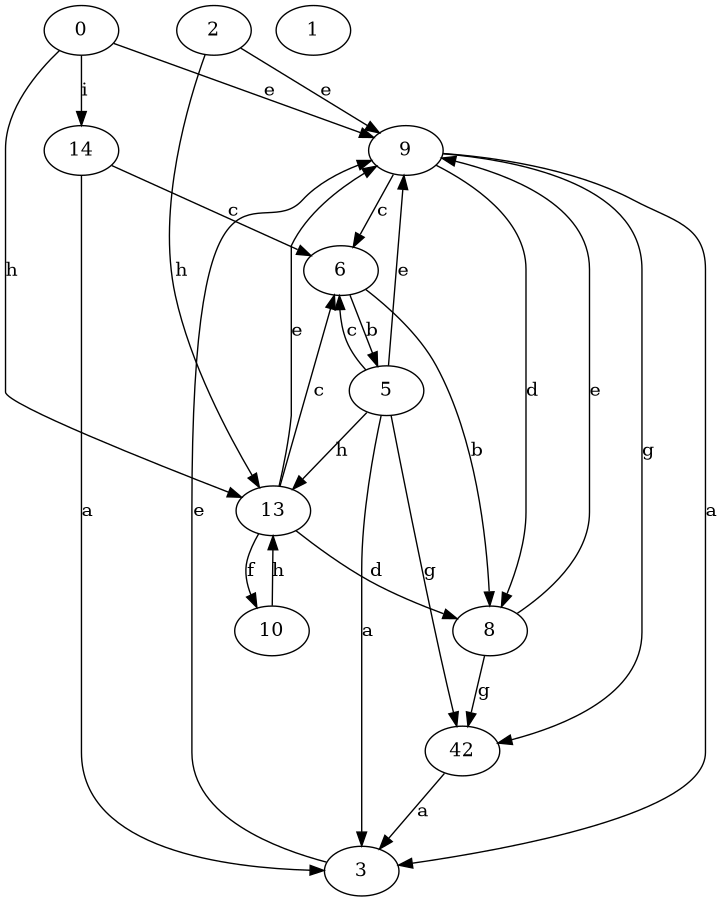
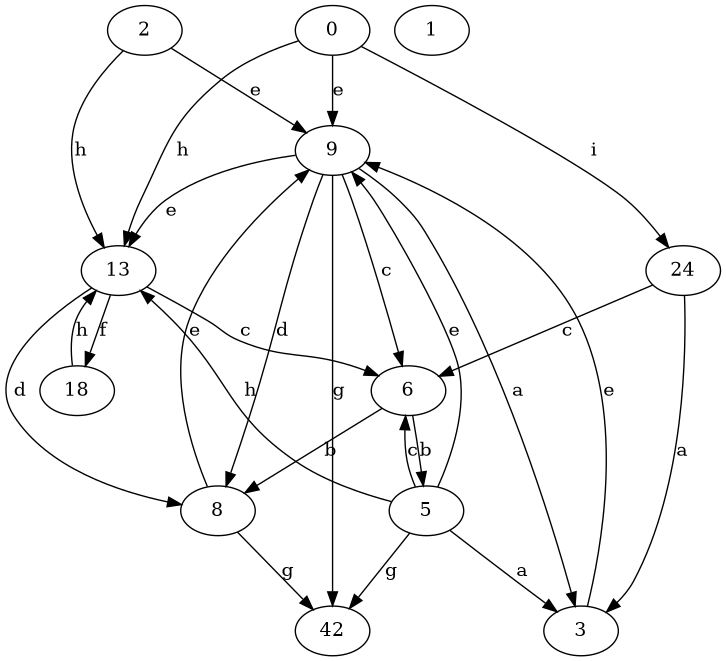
node "14": label "14" -> "24"
edge "13" -> "9": reversed
node "10": label "10" -> "18"
edge "42" -> "3": removed, label "a"
